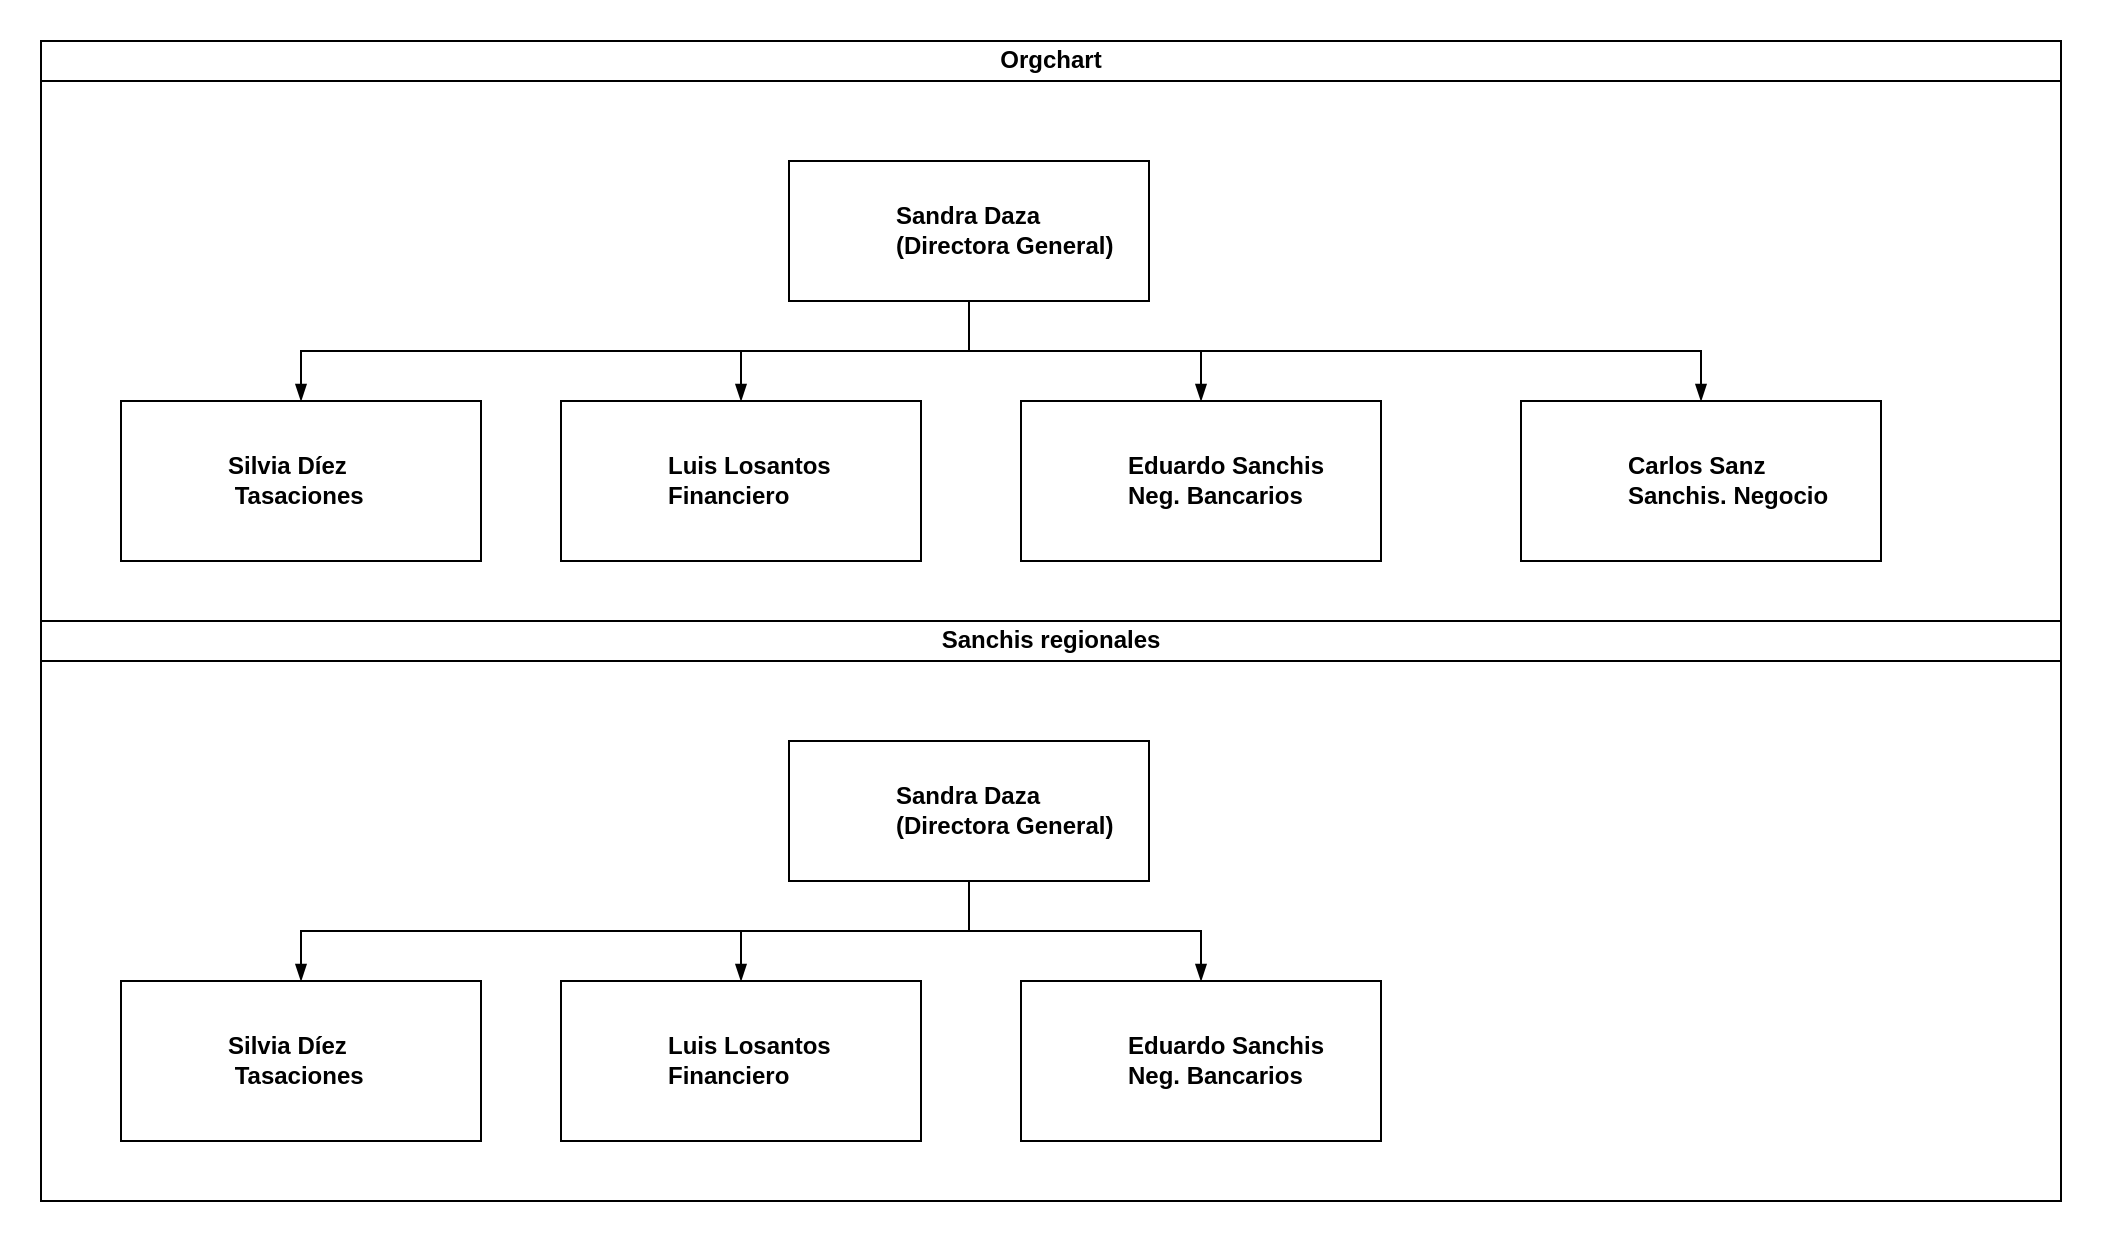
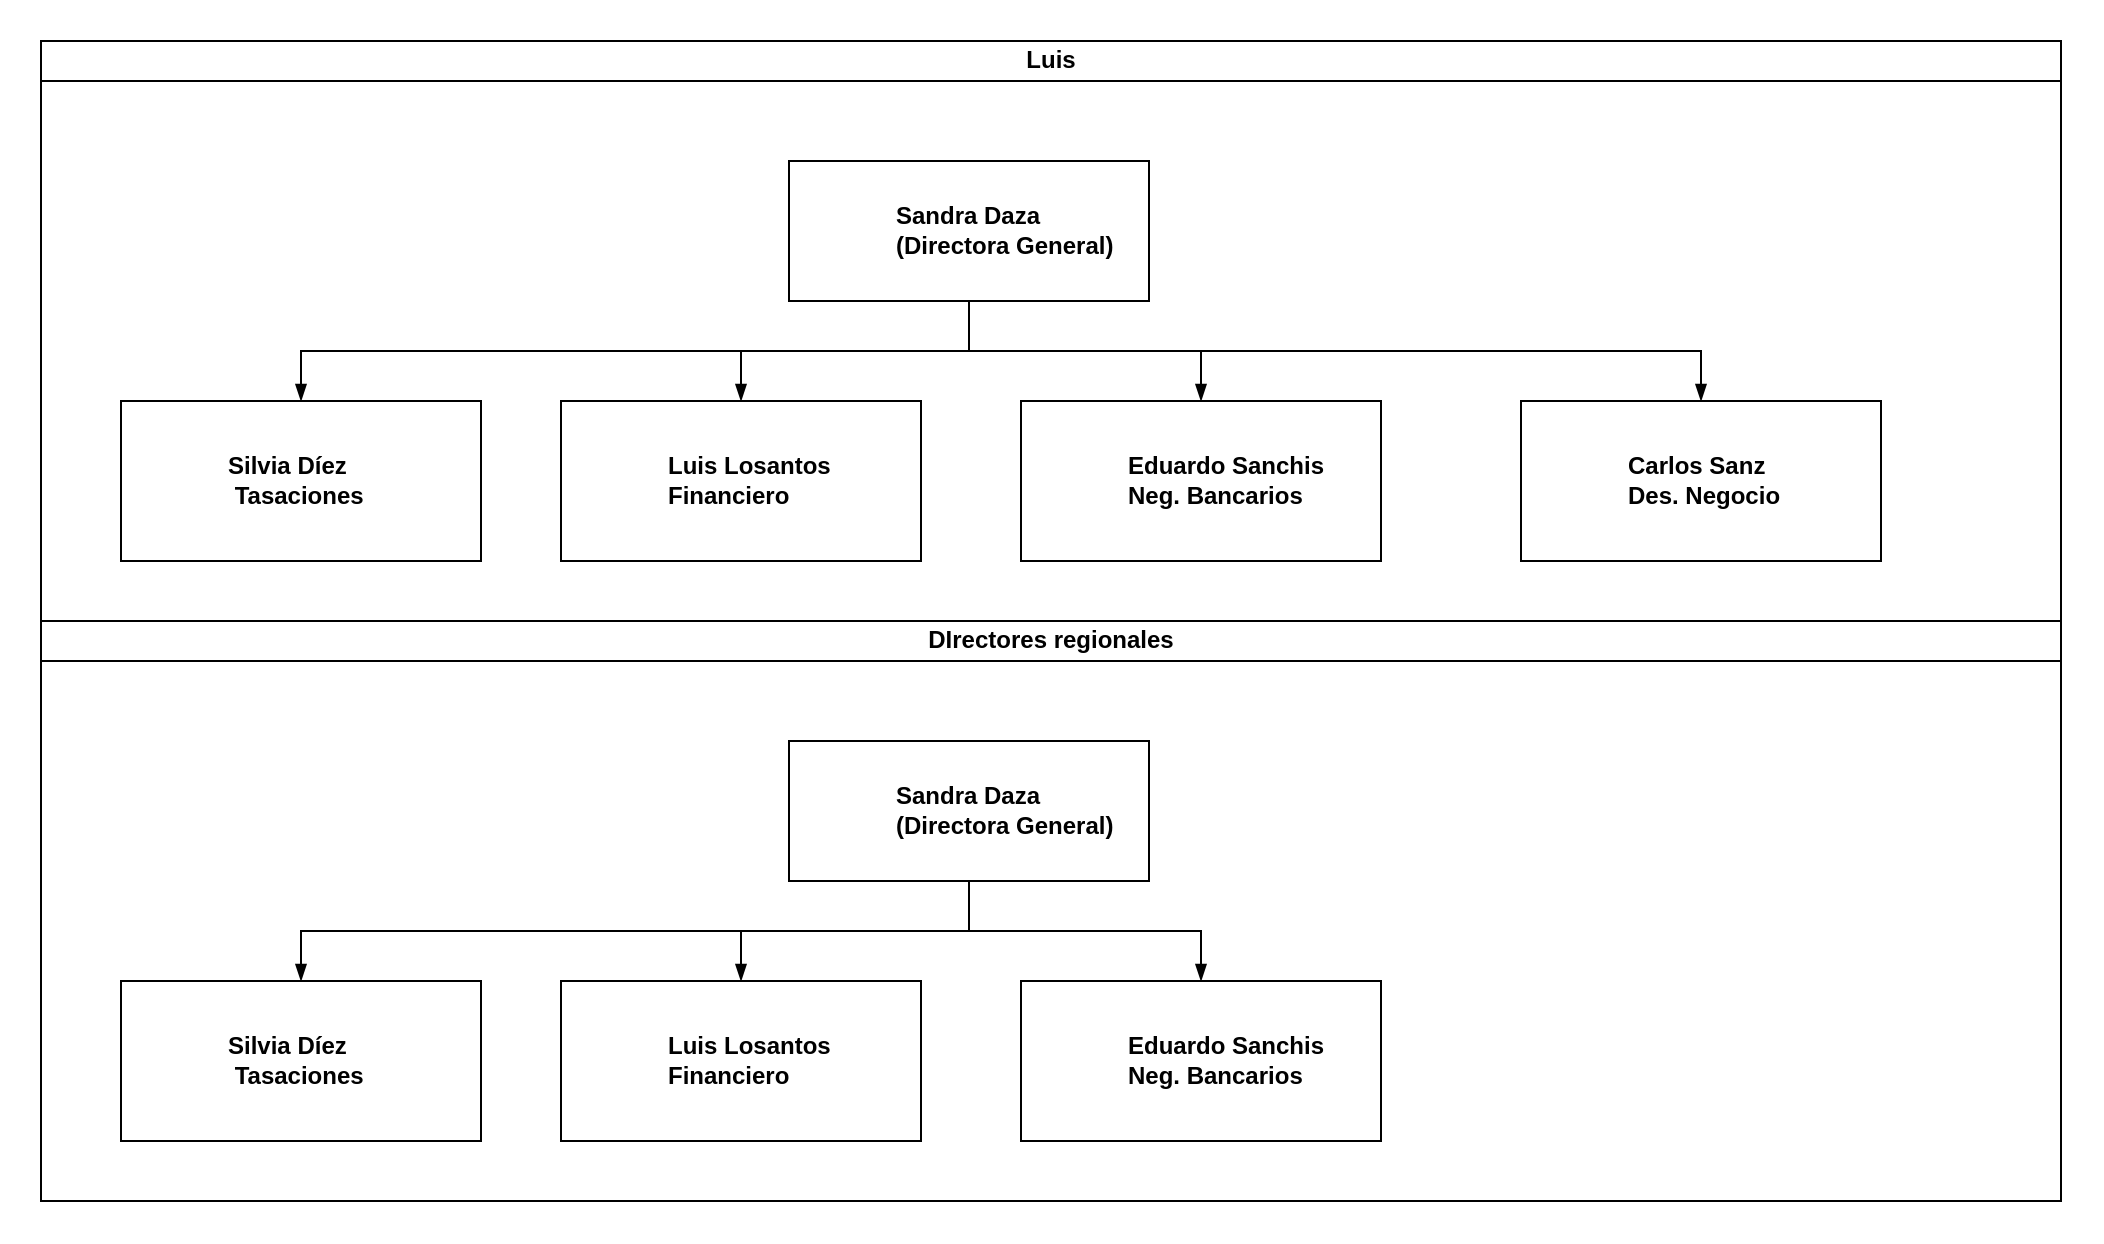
node "Orgchart": label "Orgchart" -> "Luis"
node "Carlos Sanz Sanchis. Negocio": label "Carlos Sanz Sanchis. Negocio" -> "Carlos Sanz Des. Negocio"
node "Sanchis regionales": label "Sanchis regionales" -> "DIrectores regionales"
